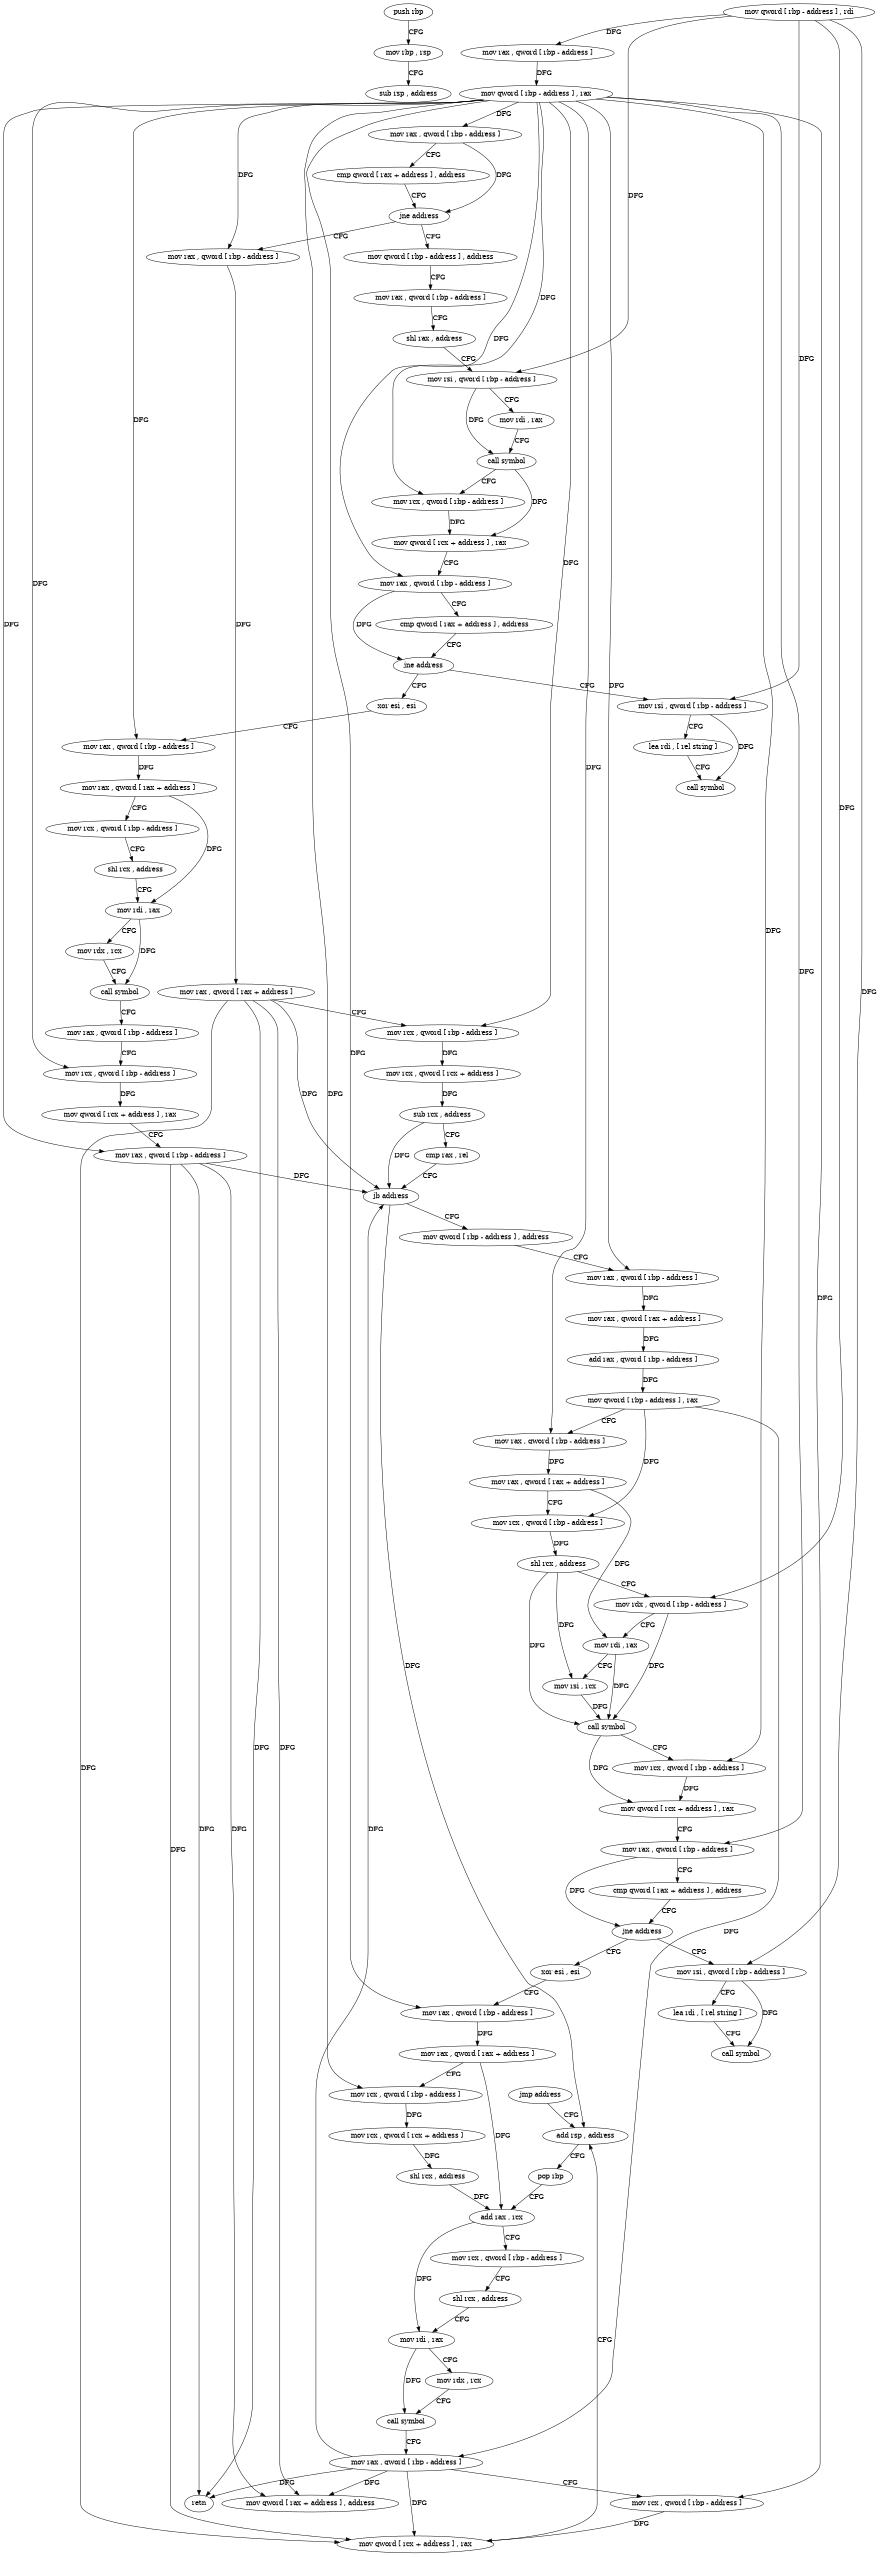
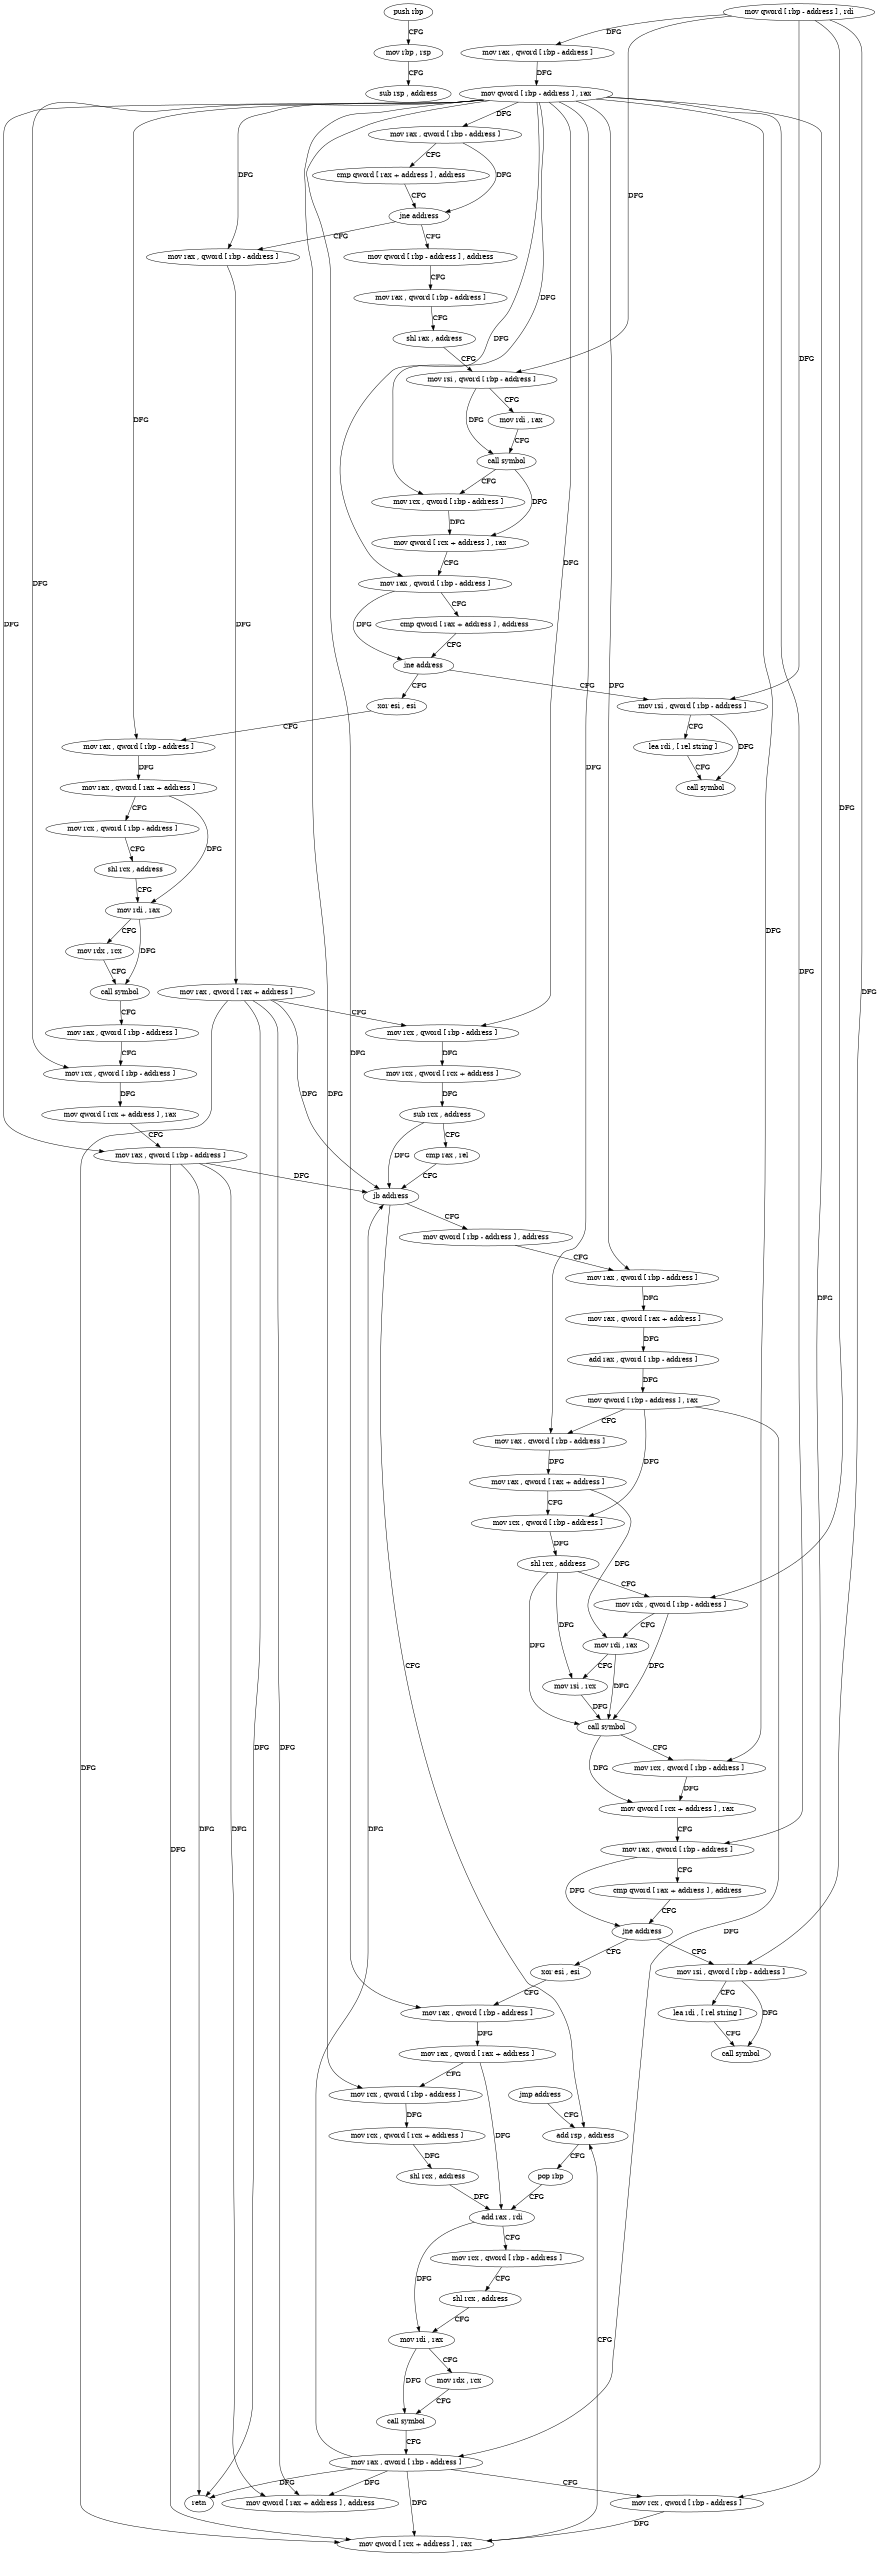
edge "jb address" -> "add rsp , address": label "DFG" -> "CFG"
node "add rax , rcx": label "add rax , rcx" -> "add rax , rdi"
